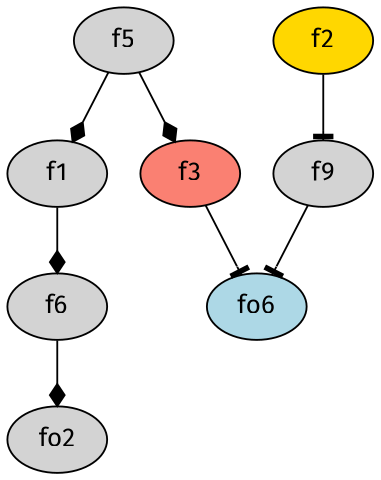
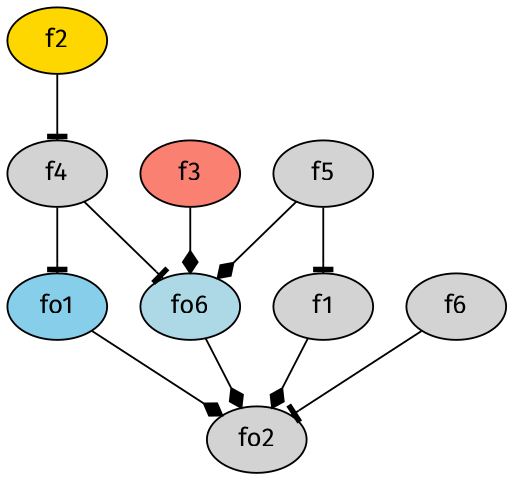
edge "f5" -> "f1": arrowhead diamond -> tee
edge "f5" -> "f3": now "f5" -> "fo6"
node "f9": label "f9" -> "f4"
edge "f1" -> "f6": now "f1" -> "fo2"
edge "f3" -> "fo6": arrowhead tee -> diamond
node "fo1": added
edge "f6" -> "fo2": arrowhead diamond -> tee
edge "fo6" -> "fo2": added
